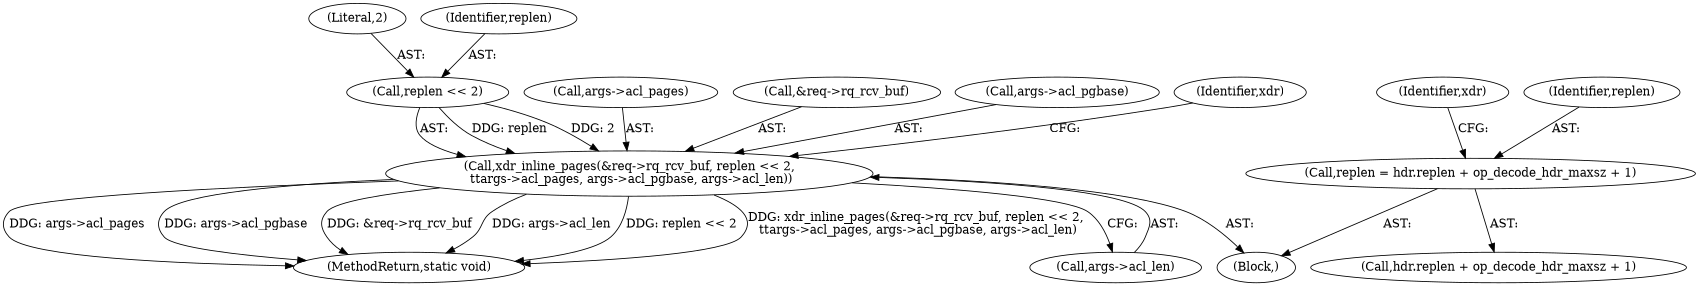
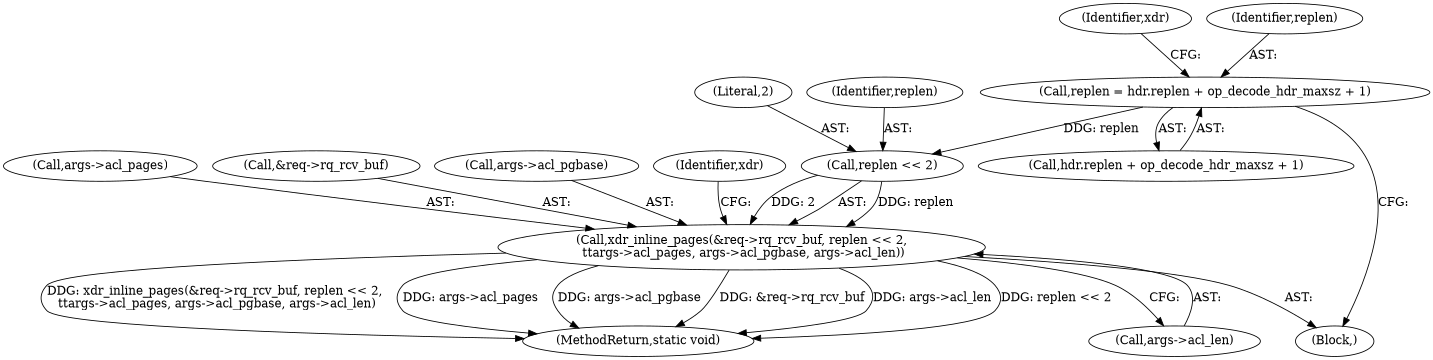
edge "(Call,replen = hdr.replen + op_decode_hdr_maxsz + 1)" -> "(Call,replen << 2)": added, label "DDG: replen"
edge "(Call,hdr.replen + op_decode_hdr_maxsz + 1)" -> "(Call,replen = hdr.replen + op_decode_hdr_maxsz + 1)": added, label "AST:"
edge "(Call,replen = hdr.replen + op_decode_hdr_maxsz + 1)" -> "(Block,)": label "AST: " -> "CFG: "
